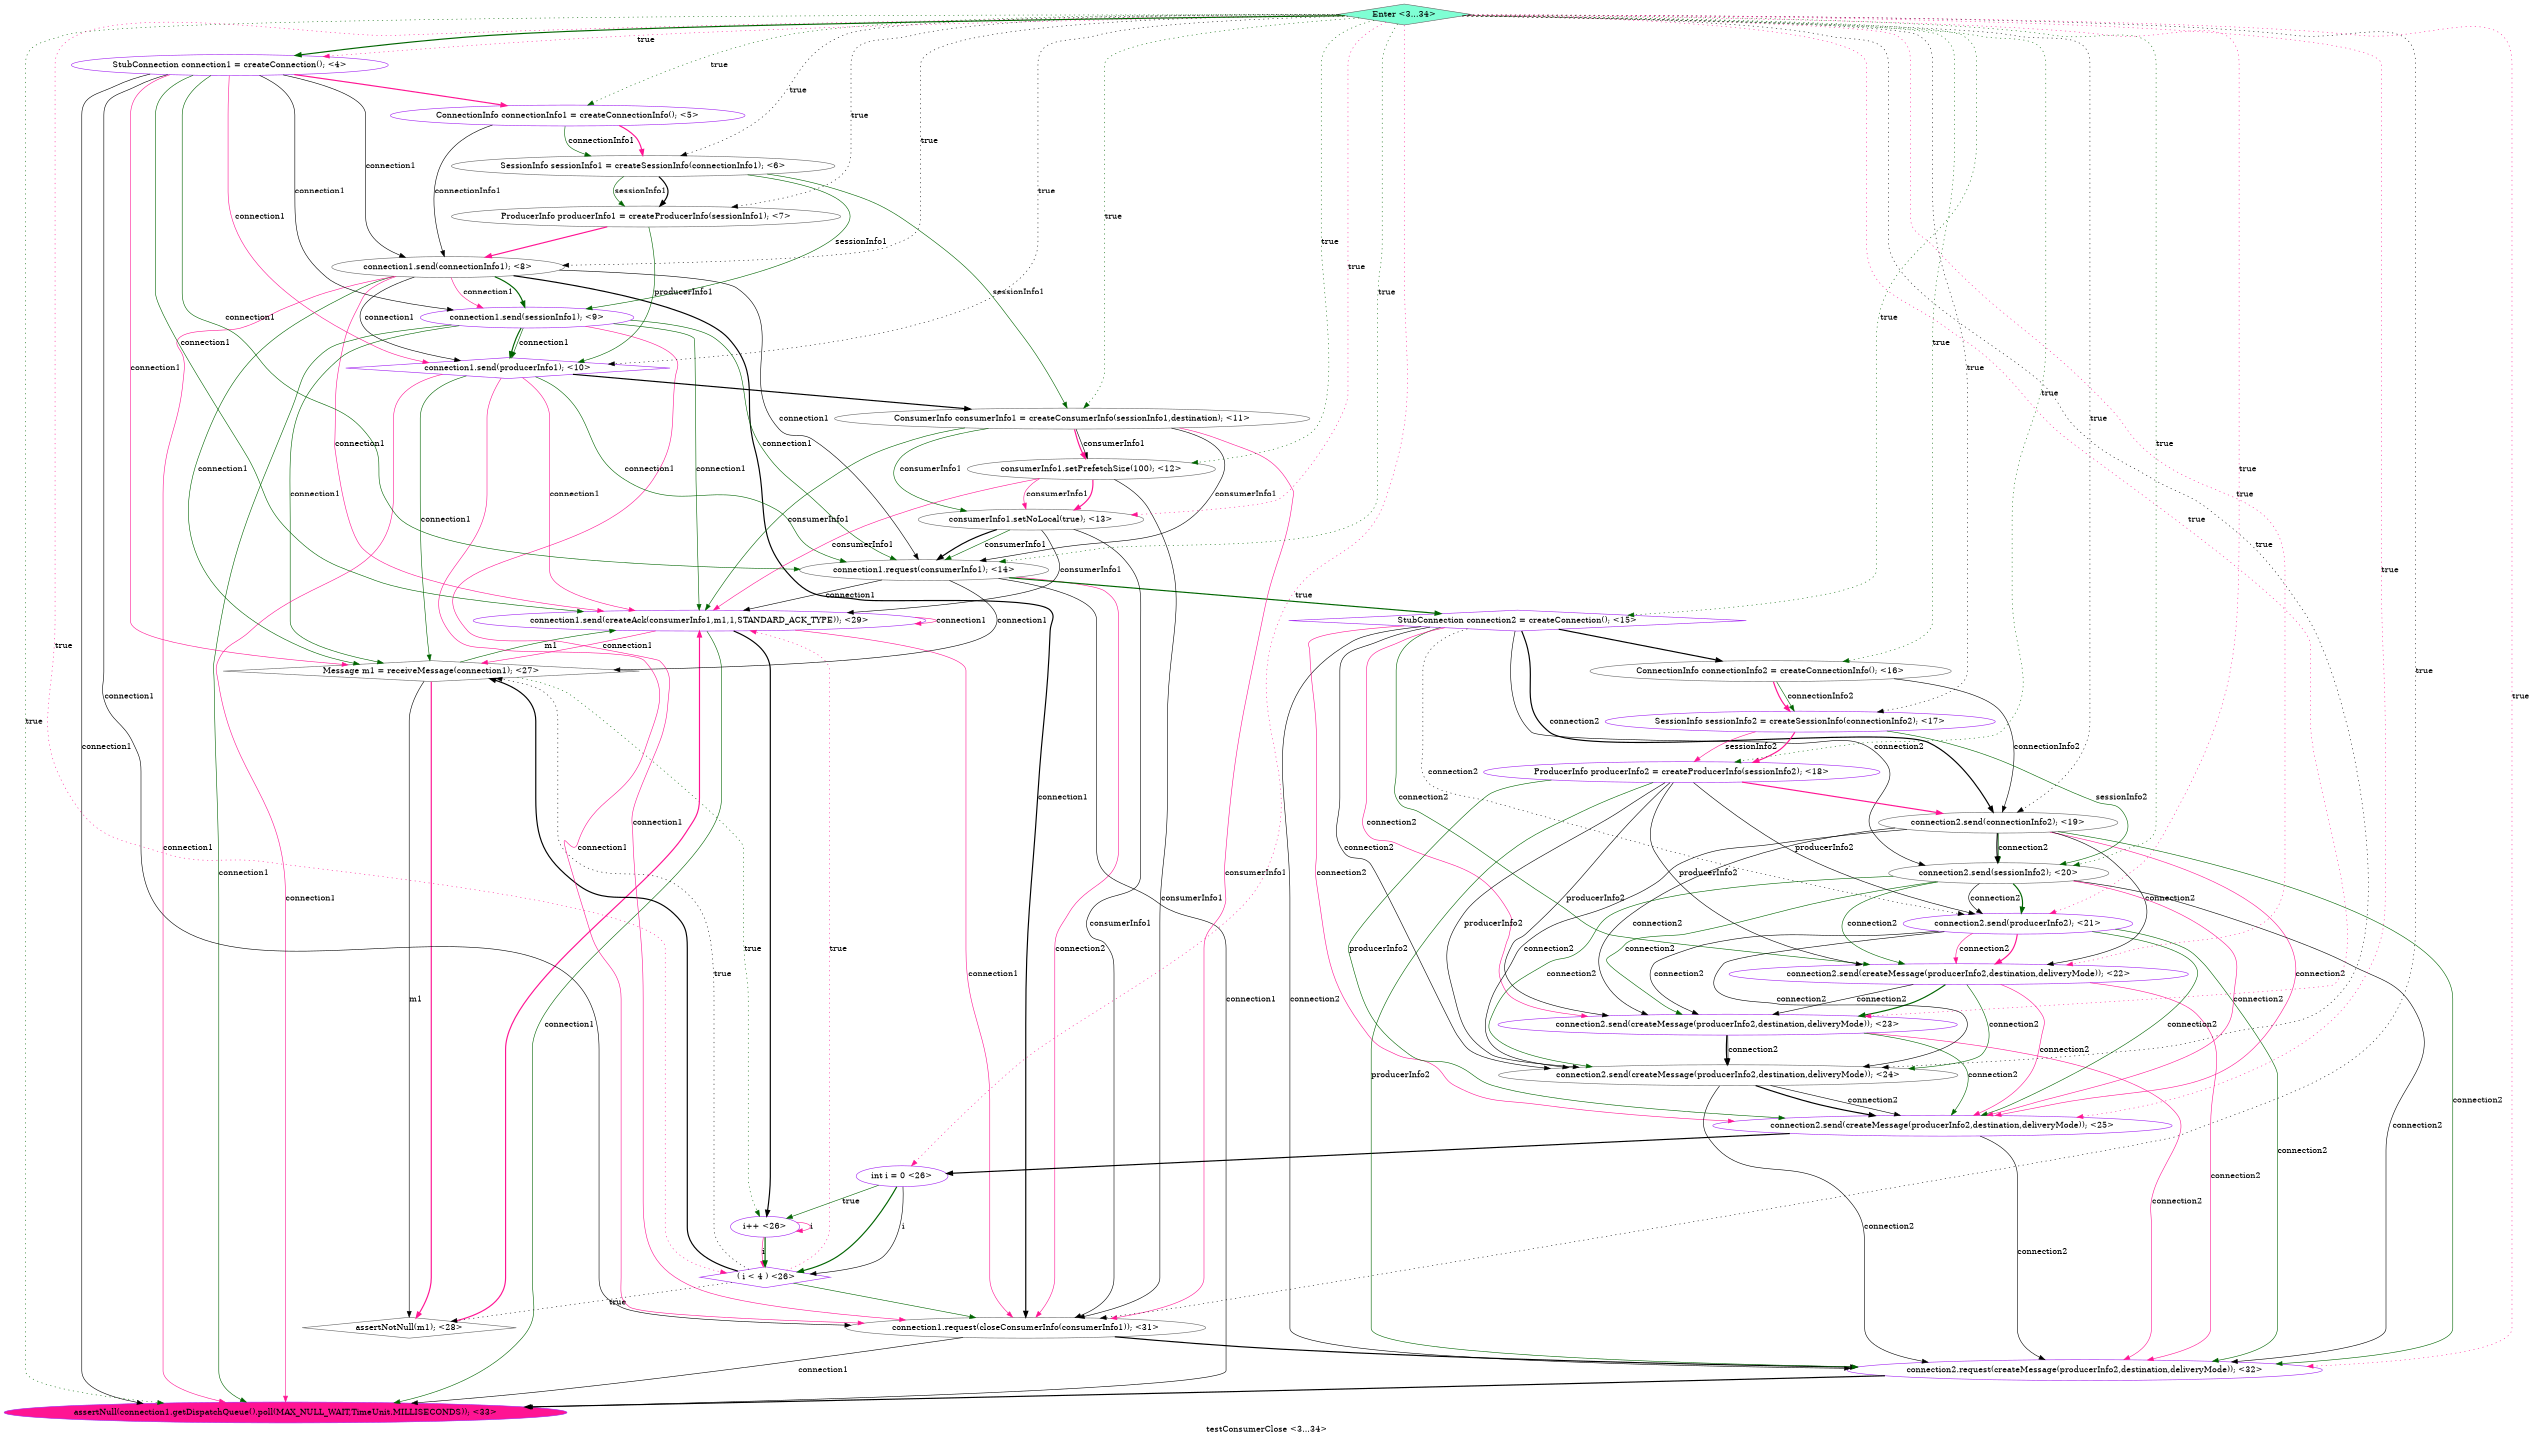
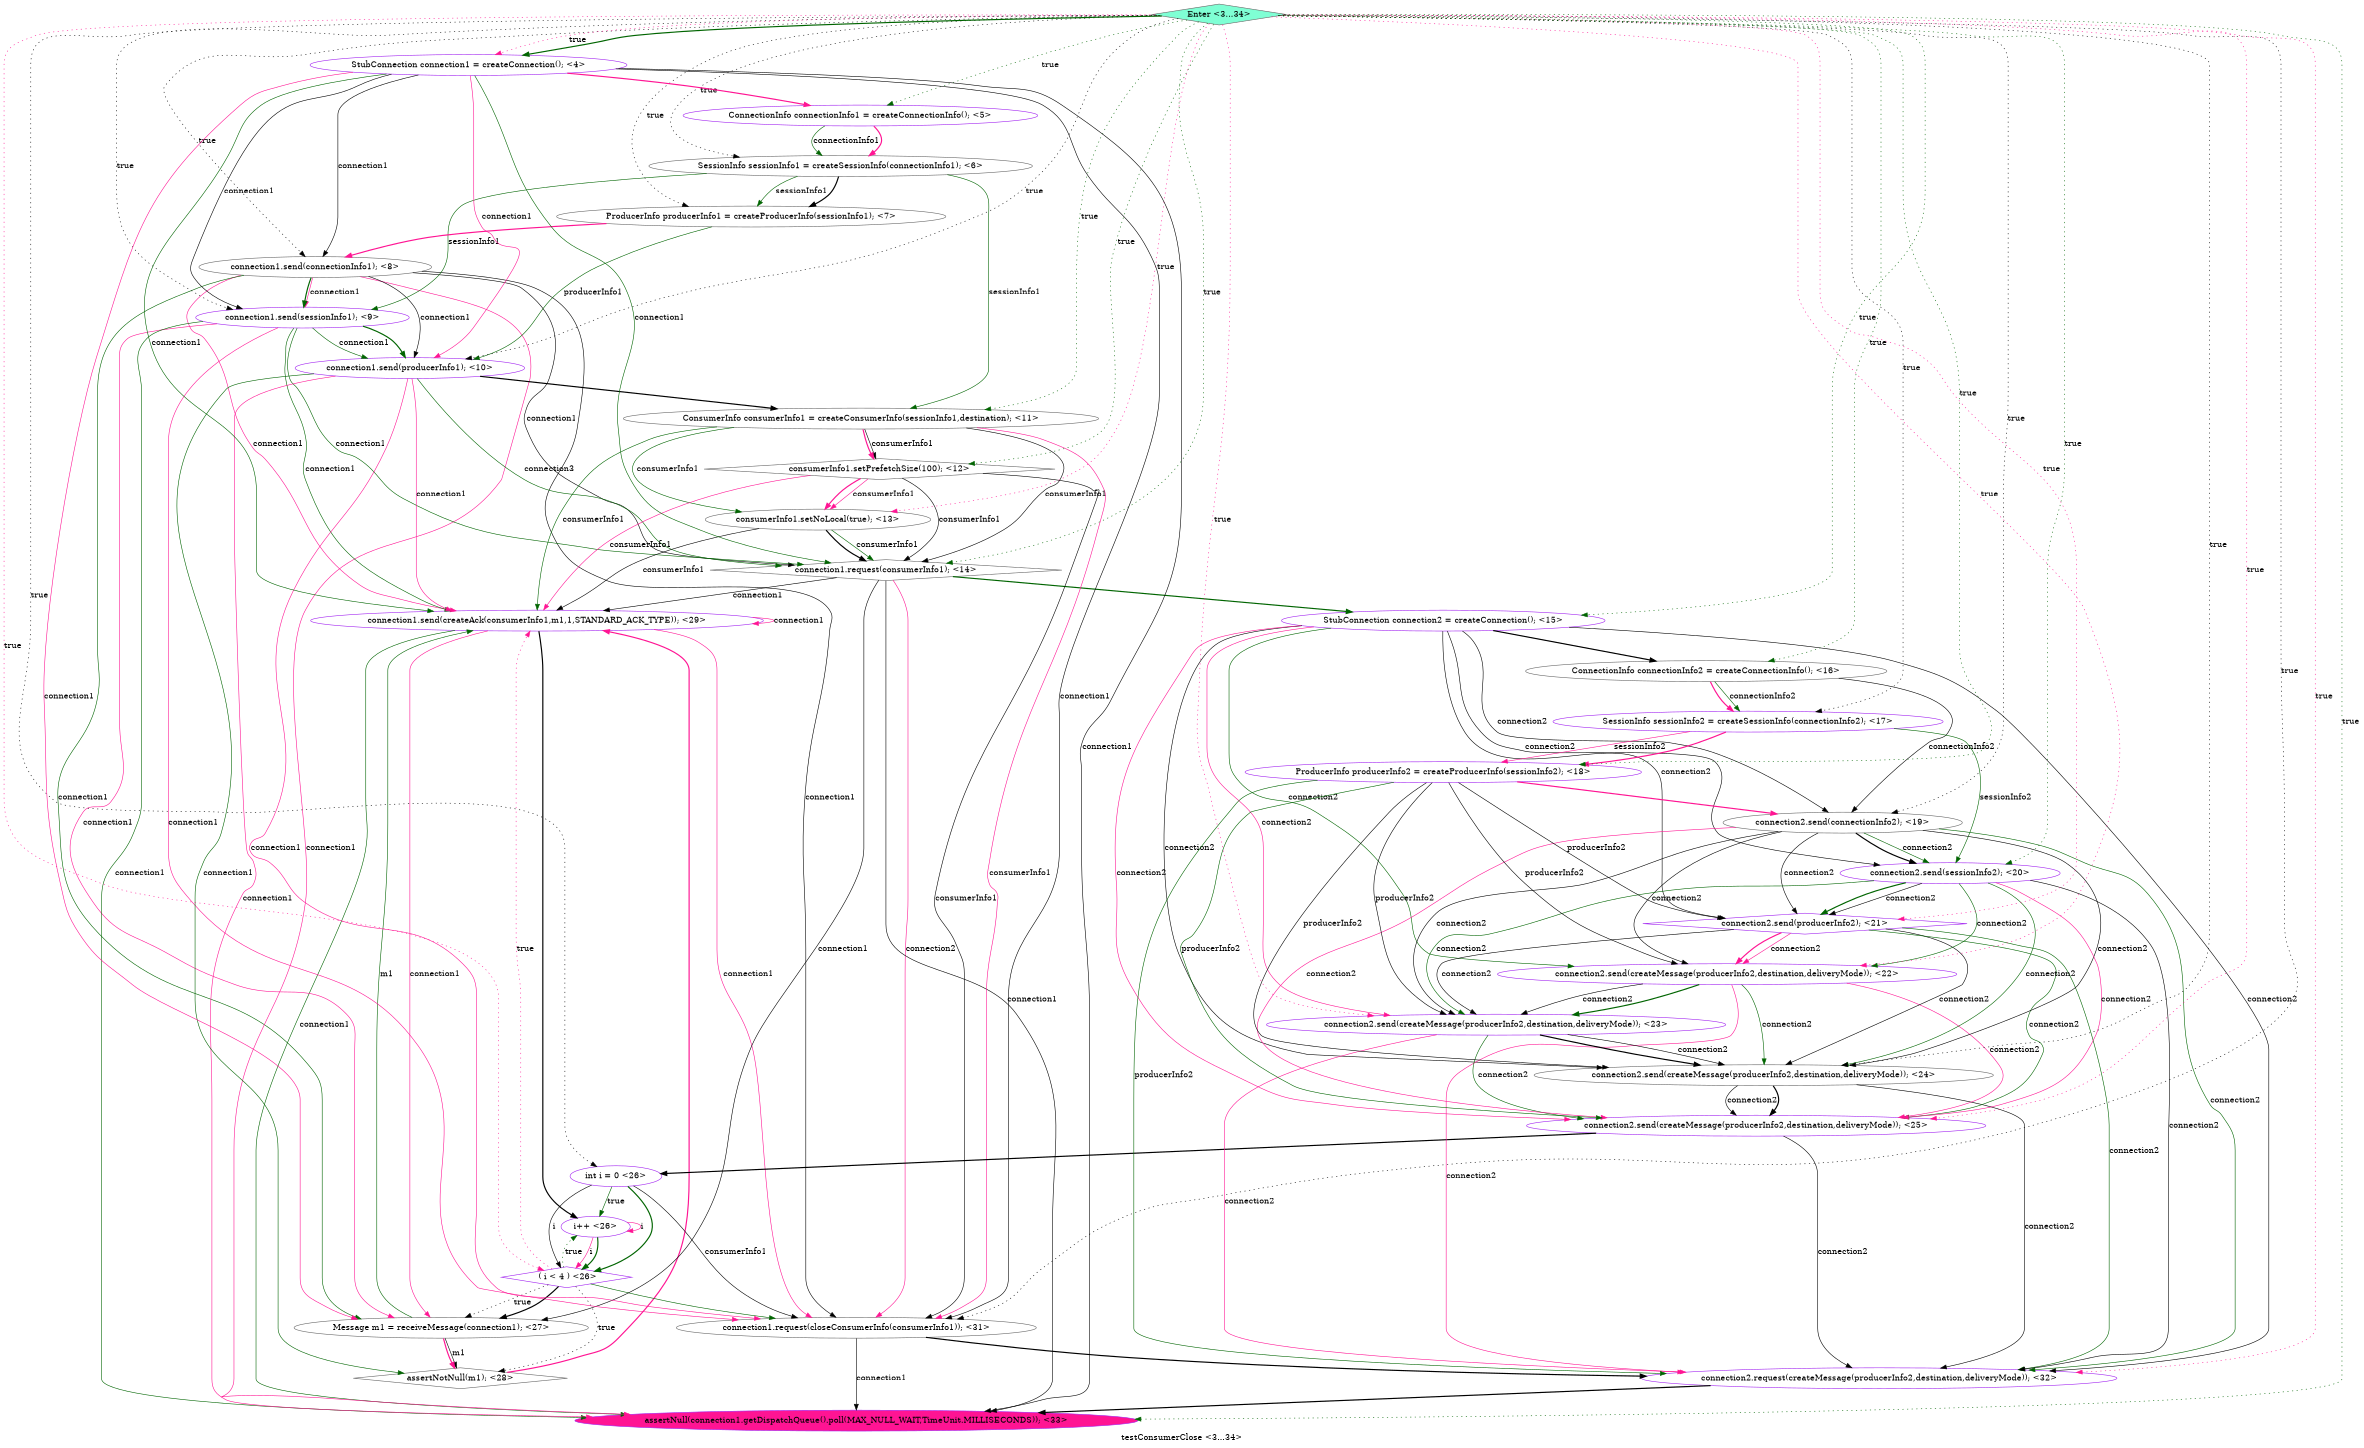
edge "Enter <3...34>" -> "connection1.send(sessionInfo1); <9>": added, label "true"
edge "ConnectionInfo connectionInfo1 = createConnectionInfo(); <5>" -> "connection1.send(connectionInfo1); <8>": removed, label "connectionInfo1"
node "connection1.send(producerInfo1); <10>": shape diamond -> ellipse
edge "connection1.send(producerInfo1); <10>" -> "connection1.request(consumerInfo1); <14>": label "connection1" -> "connection3"
node "consumerInfo1.setPrefetchSize(100); <12>": shape ellipse -> diamond
edge "connection1.send(sessionInfo1); <9>" -> "Message m1 = receiveMessage(connection1); <27>": color darkgreen -> deeppink
edge "connection1.send(producerInfo1); <10>" -> "Message m1 = receiveMessage(connection1); <27>": now "connection1.send(producerInfo1); <10>" -> "assertNotNull(m1); <28>"
edge "consumerInfo1.setPrefetchSize(100); <12>" -> "connection1.request(consumerInfo1); <14>": added, label "consumerInfo1"
node "connection1.request(consumerInfo1); <14>": shape ellipse -> diamond
edge "connection1.send(connectionInfo1); <8>" -> "connection1.request(closeConsumerInfo(consumerInfo1)); <31>": style bold -> solid
node "StubConnection connection2 = createConnection(); <15>": shape diamond -> ellipse
edge "Enter <3...34>" -> "int i = 0 <26>": color deeppink -> black
node "Message m1 = receiveMessage(connection1); <27>": shape diamond -> ellipse
edge "StubConnection connection2 = createConnection(); <15>" -> "connection2.send(connectionInfo2); <19>": style bold -> solid
edge "StubConnection connection2 = createConnection(); <15>" -> "connection2.send(producerInfo2); <21>": style dotted -> solid
edge "connection2.send(connectionInfo2); <19>" -> "connection2.send(producerInfo2); <21>": added, label "connection2"
node "connection2.send(sessionInfo2); <20>": color gray40 -> purple
edge "Message m1 = receiveMessage(connection1); <27>" -> "i++ <26>": now "( i < 4 ) <26>" -> "i++ <26>"
edge "consumerInfo1.setNoLocal(true); <13>" -> "connection1.request(closeConsumerInfo(consumerInfo1)); <31>": now "int i = 0 <26>" -> "connection1.request(closeConsumerInfo(consumerInfo1)); <31>"
node "connection2.send(producerInfo2); <21>": shape ellipse -> diamond
